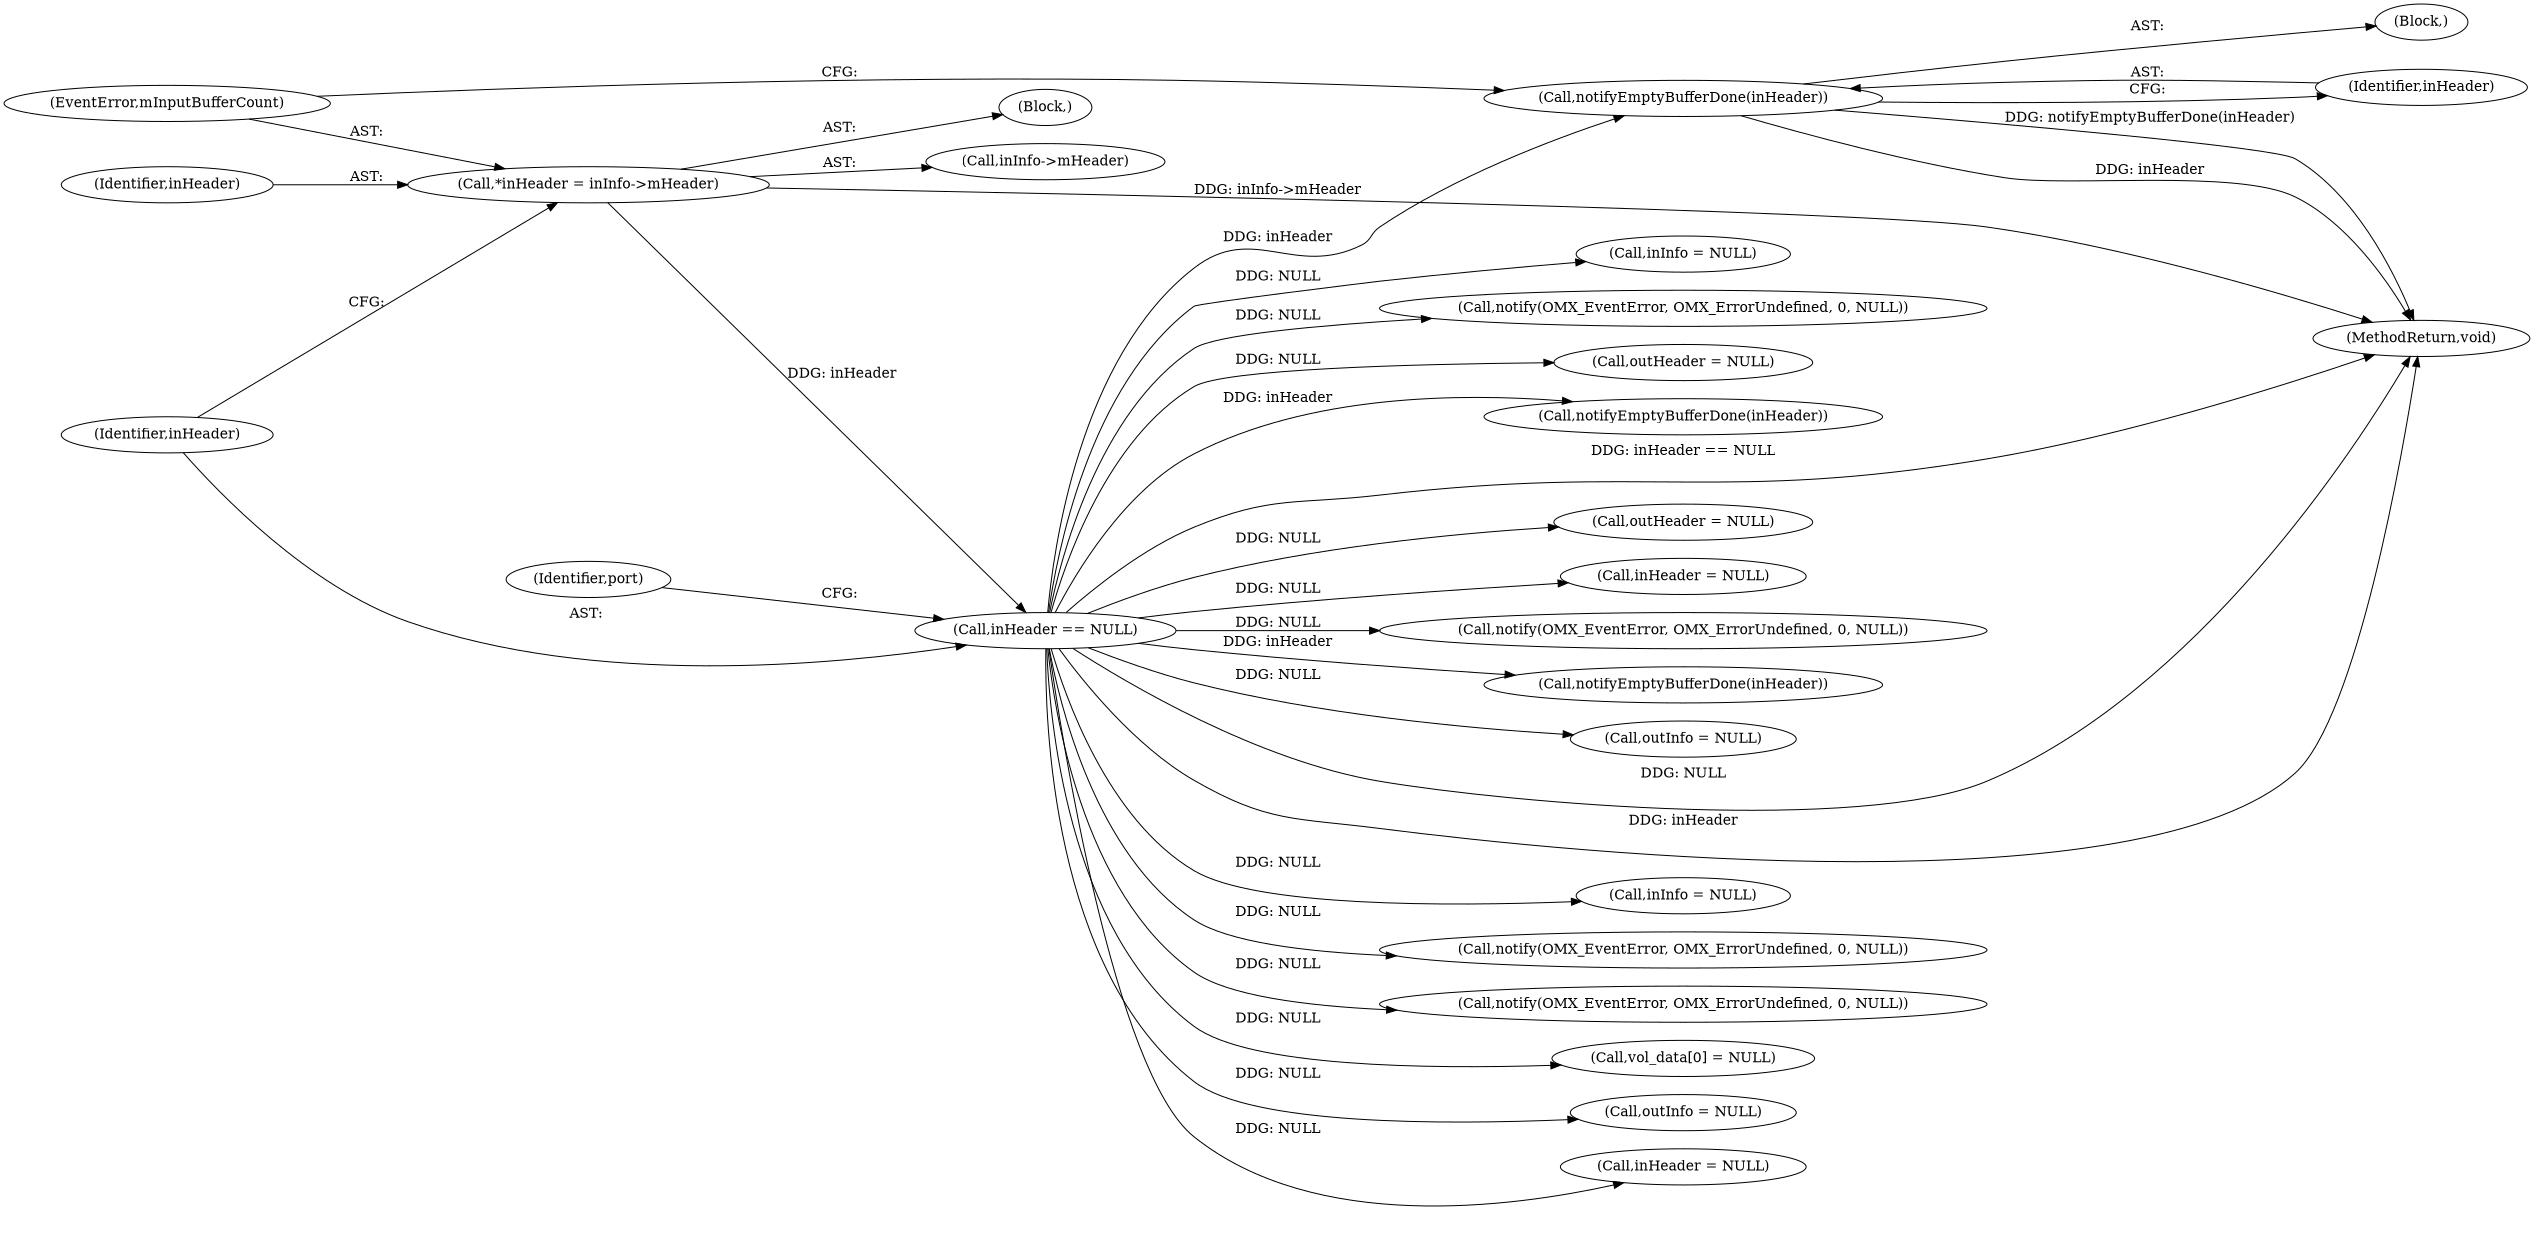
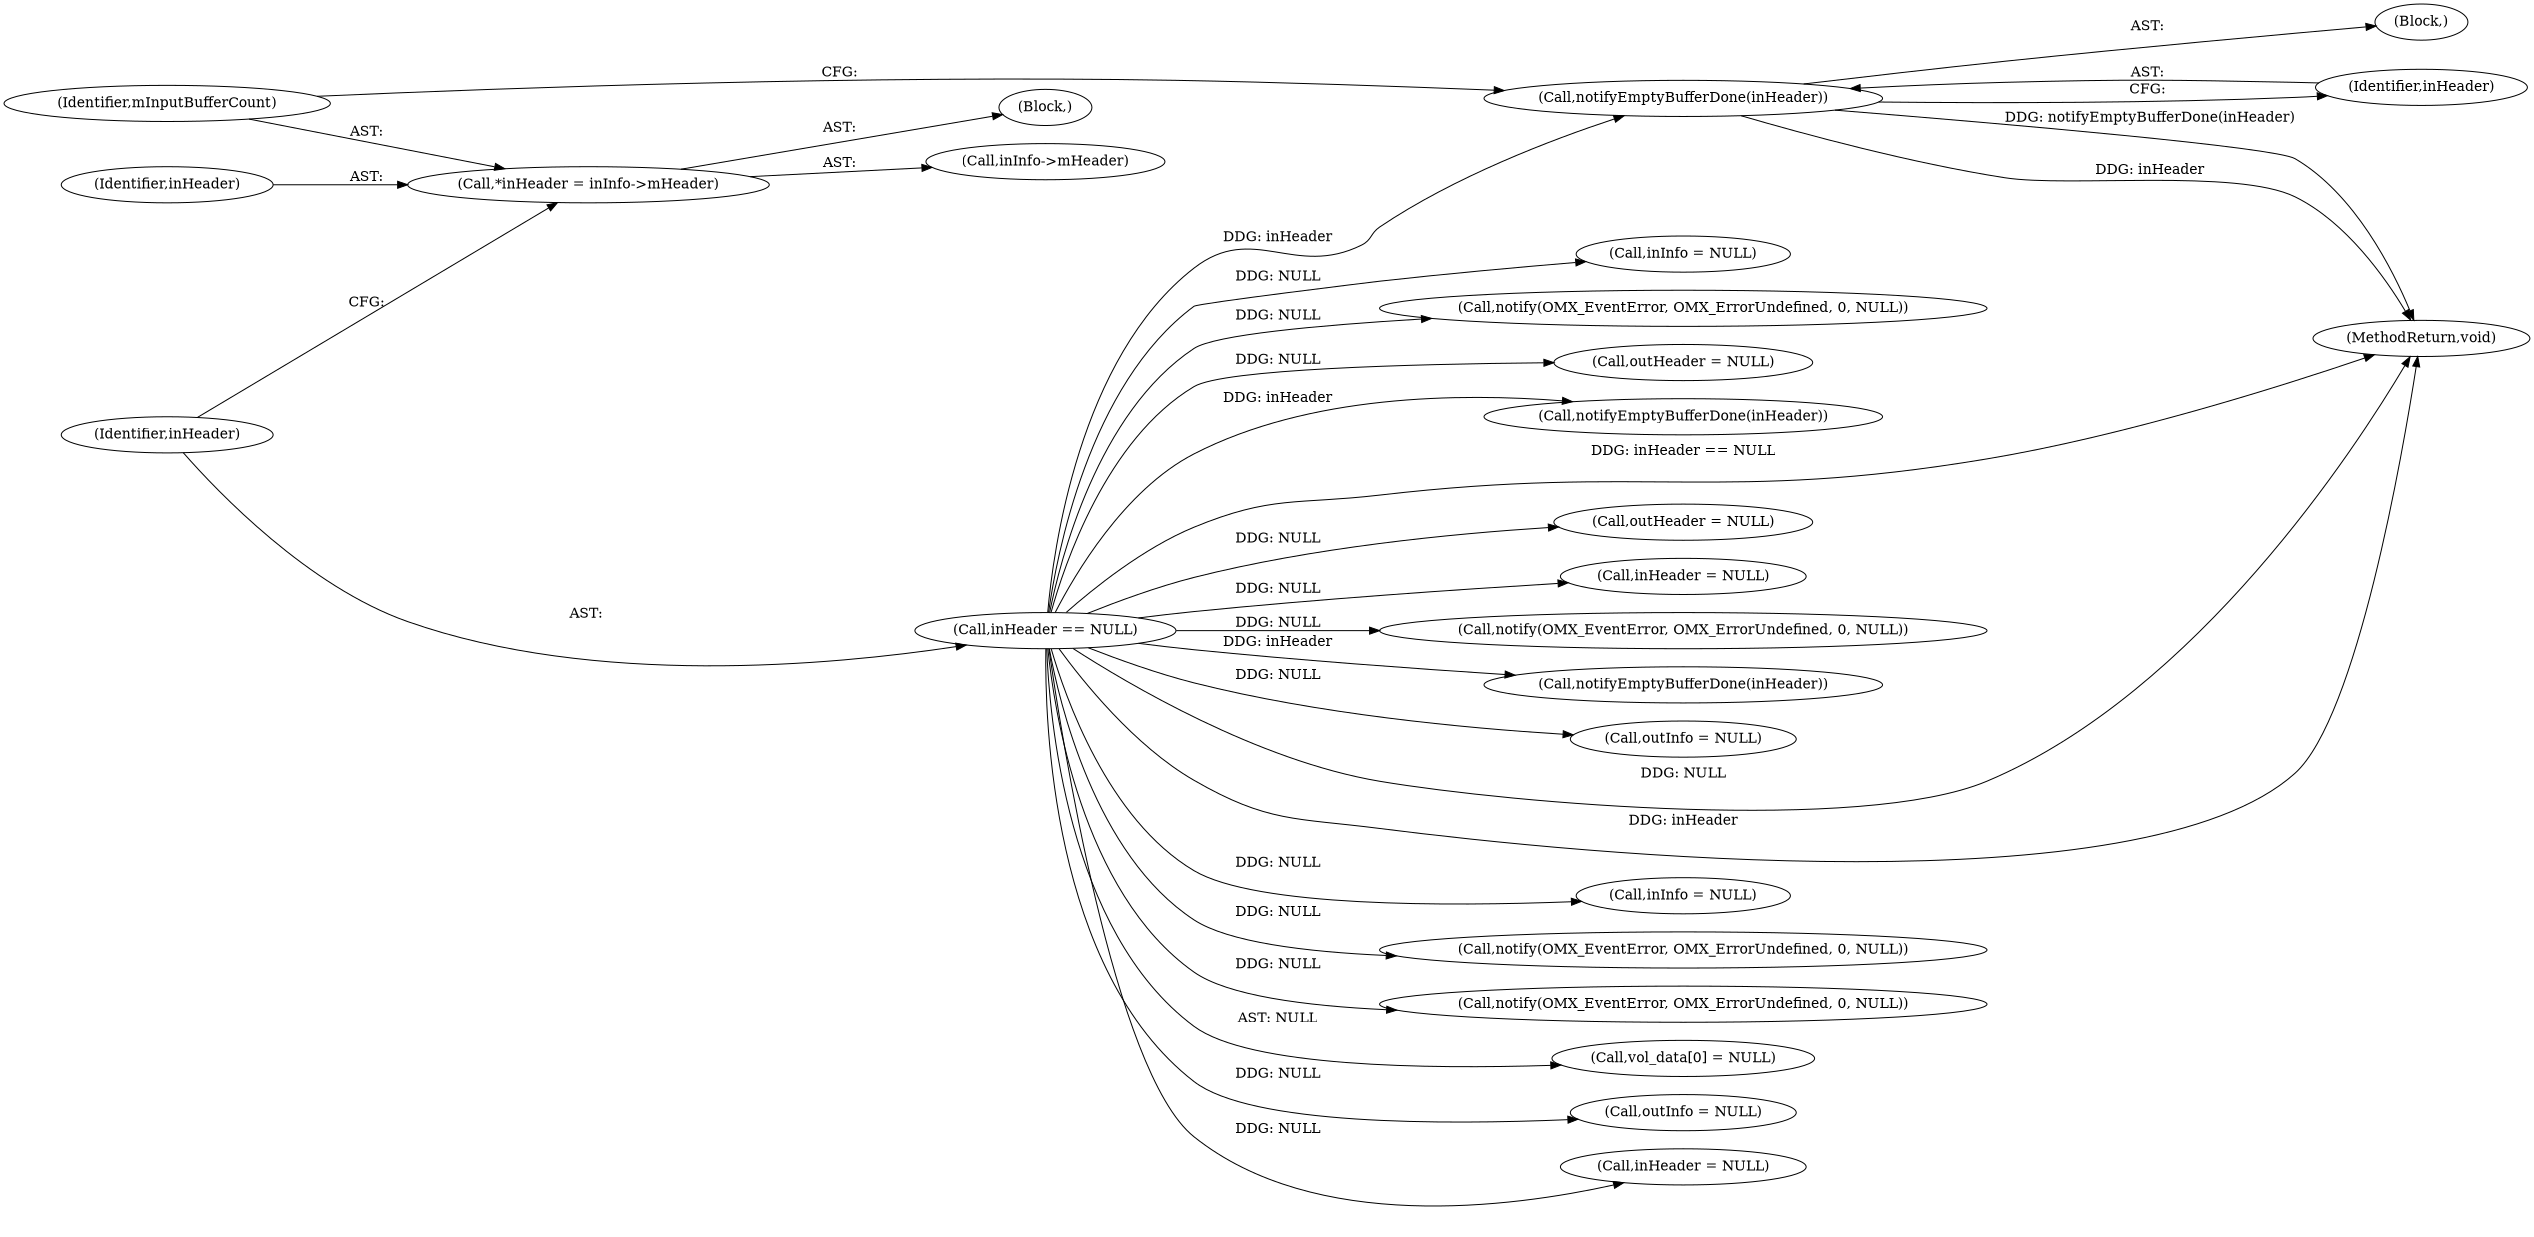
node "(EventError,mInputBufferCount)": label "(EventError,mInputBufferCount)" -> "(Identifier,mInputBufferCount)"
edge "(Call,*inHeader = inInfo->mHeader)" -> "(MethodReturn,void)": removed, label "DDG: inInfo->mHeader"
edge "(Call,*inHeader = inInfo->mHeader)" -> "(Call,inHeader == NULL)": removed, label "DDG: inHeader"
node "(Identifier,port)": removed
edge "(Call,inHeader == NULL)" -> "(Call,vol_data[0] = NULL)": label "DDG: NULL" -> "AST: NULL"
